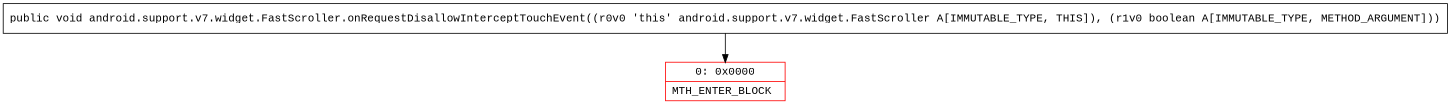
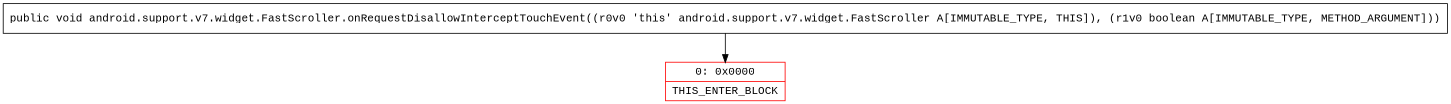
node "0: 0x0000": text "MTH_ENTER_BLOCK" -> "THIS_ENTER_BLOCK"
